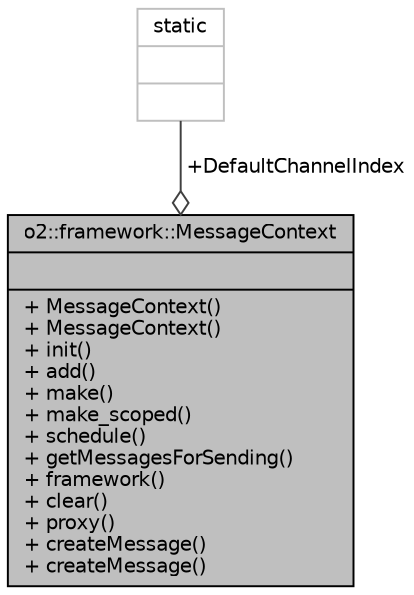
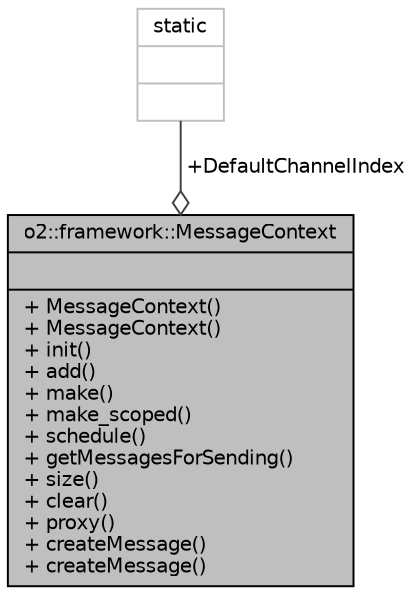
node "o2::framework::MessageContext": text "+ framework()" -> "+ size()"
